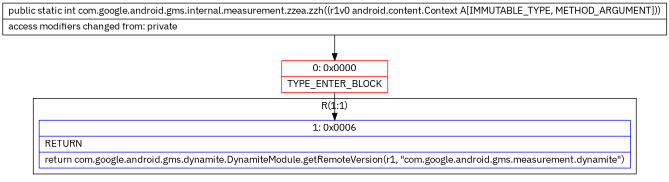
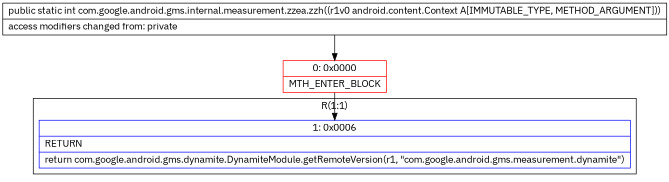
node "0: 0x0000": text "TYPE_ENTER_BLOCK" -> "MTH_ENTER_BLOCK"
